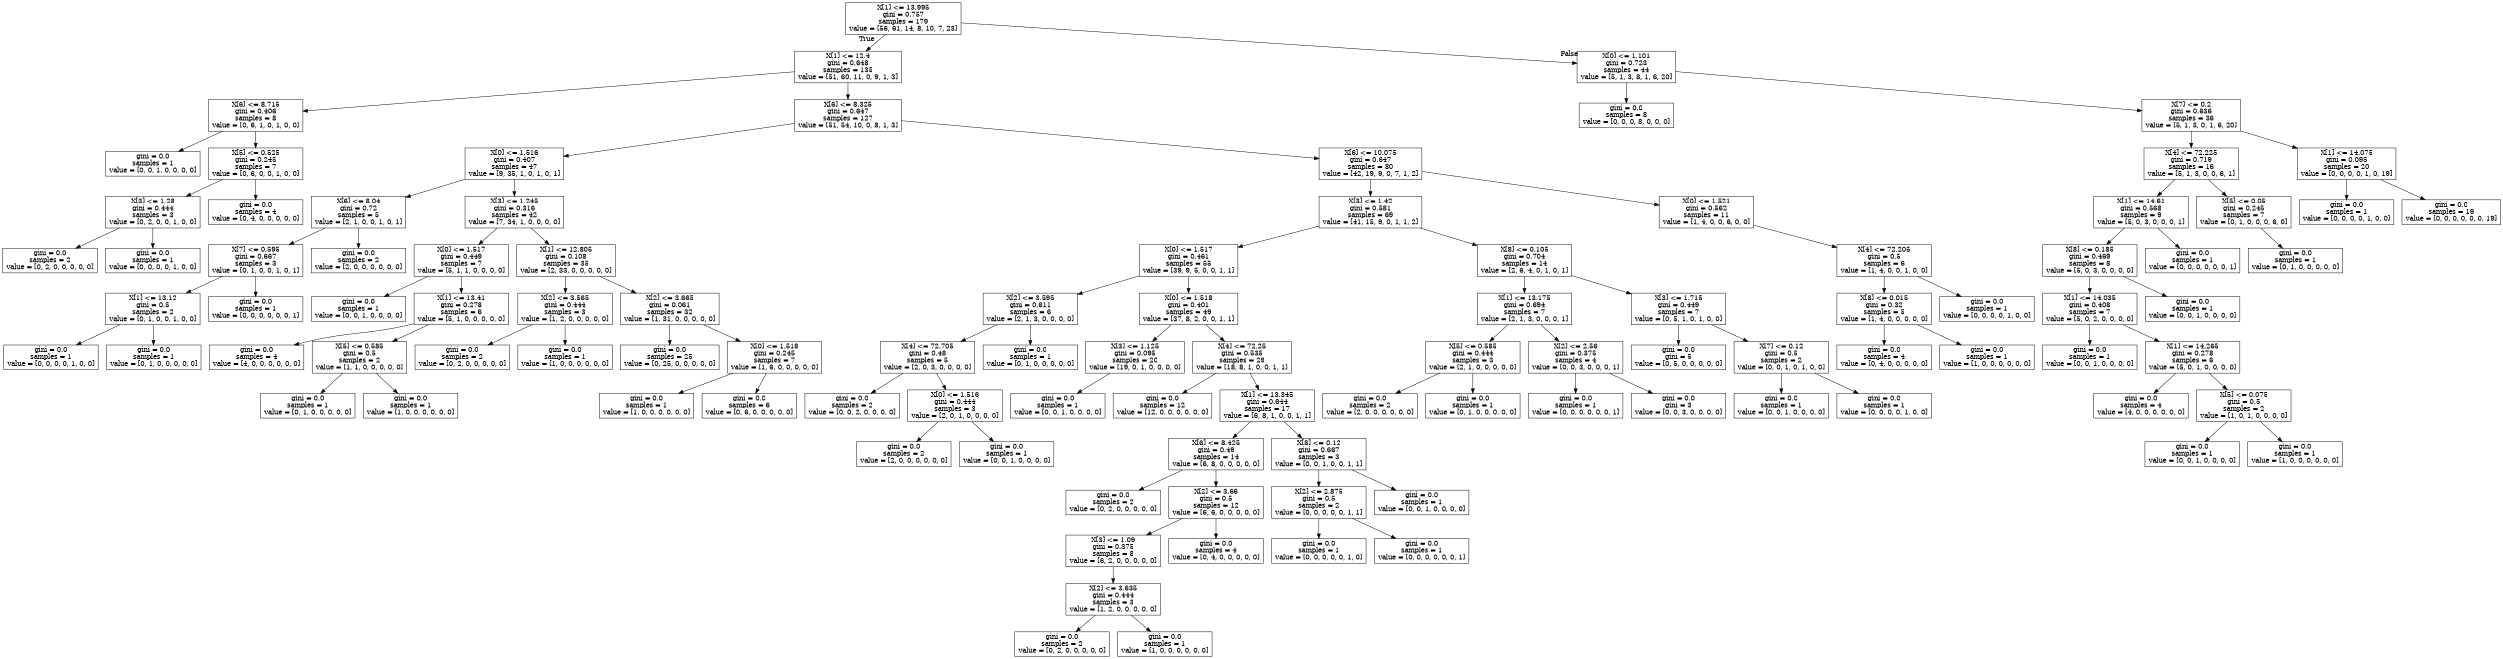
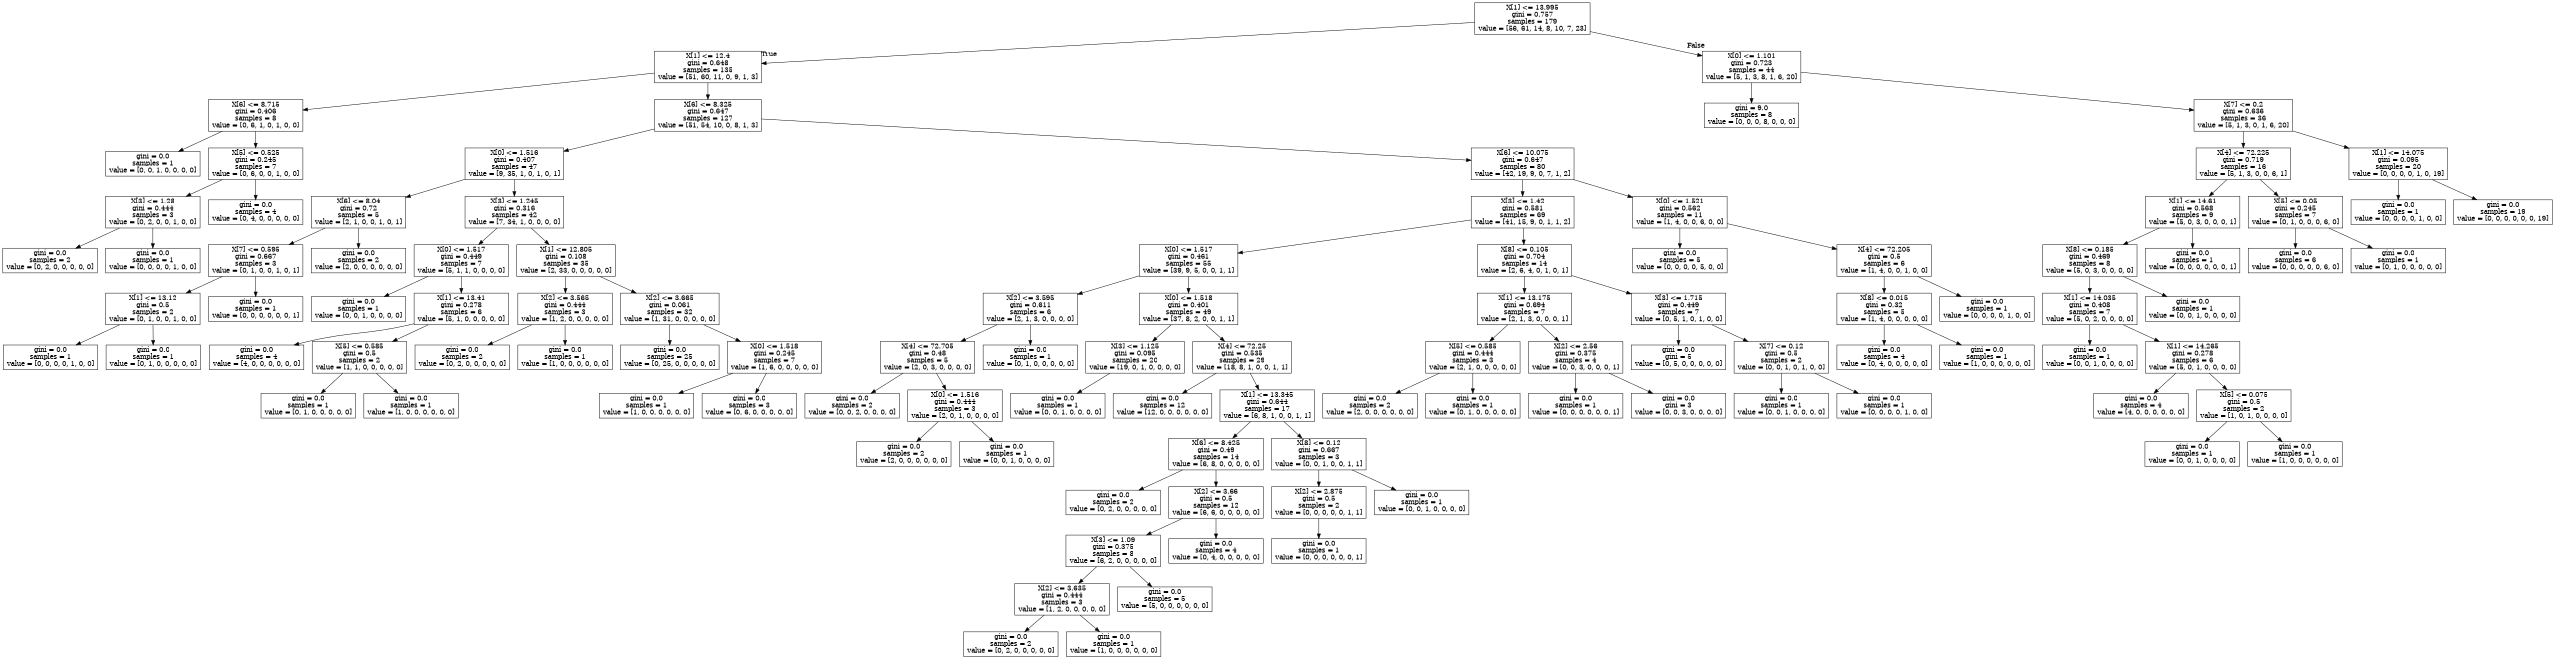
node "gini = 0.0 samples = 8 value = [0, 0, 0, 8, 0, 0, 0]": label "gini = 0.0 samples = 8 value = [0, 0, 0, 8, 0, 0, 0]" -> "gini = 9.0 samples = 8 value = [0, 0, 0, 8, 0, 0, 0]"
node "gini = 0.0 samples = 5 value = [0, 0, 0, 0, 5, 0, 0]": added
node "gini = 0.0 samples = 6 value = [0, 0, 0, 0, 0, 6, 0]": added
node "gini = 0.0 samples = 6 value = [0, 6, 0, 0, 0, 0, 0]": label "gini = 0.0 samples = 6 value = [0, 6, 0, 0, 0, 0, 0]" -> "gini = 0.0 samples = 3 value = [0, 6, 0, 0, 0, 0, 0]"
node "gini = 0.0 samples = 1 value = [0, 0, 0, 0, 0, 1, 0]": removed
node "gini = 0.0 samples = 5 value = [5, 0, 0, 0, 0, 0, 0]": added
